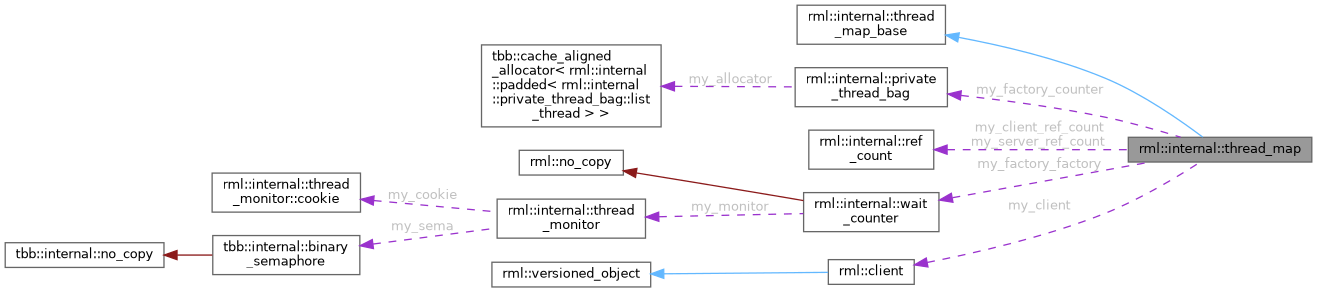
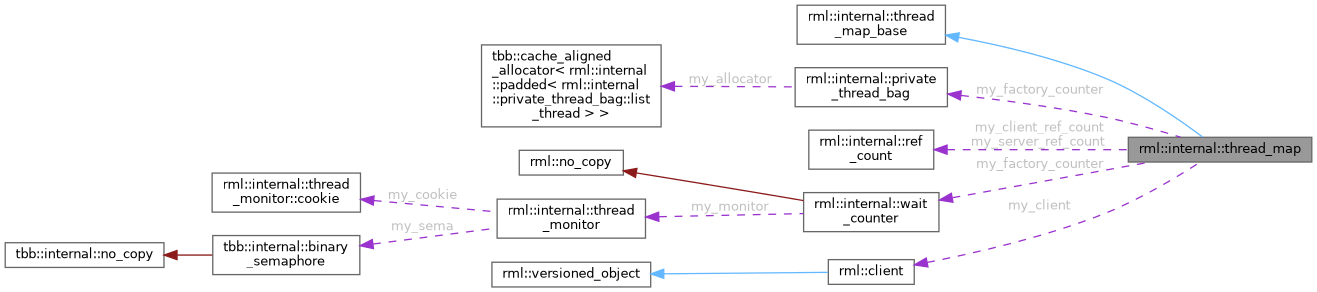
edge "rml::internal::thread_map" -> "rml::internal::wait _counter": label " my_factory_factory" -> " my_factory_counter"
